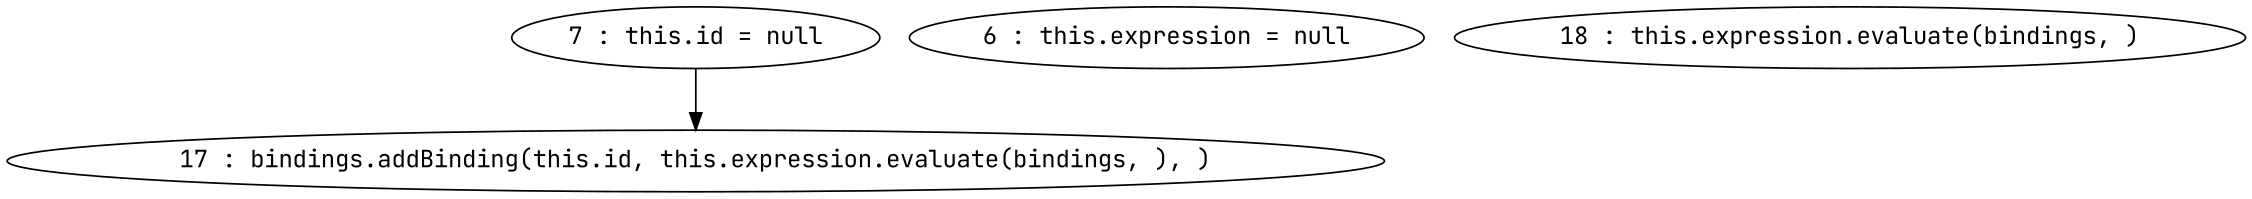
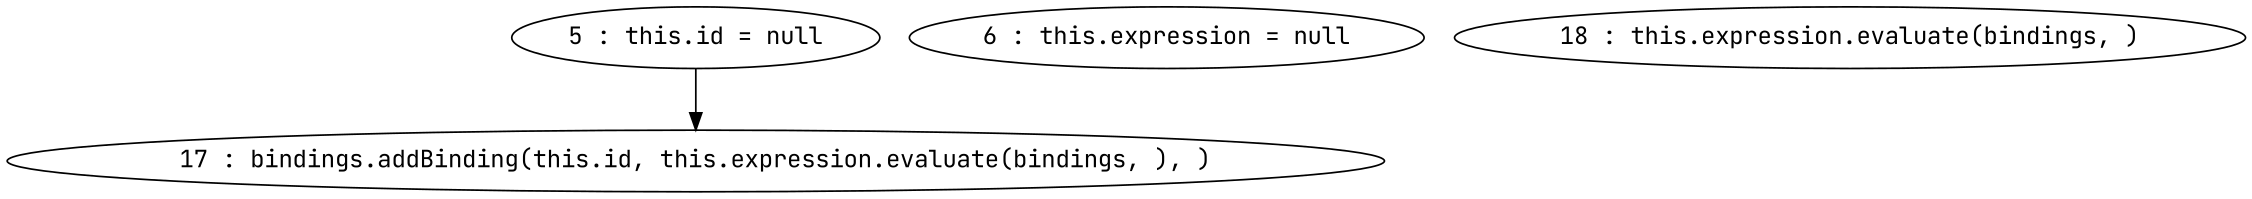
node "7 : this.id = null": label "7 : this.id = null" -> "5 : this.id = null"
